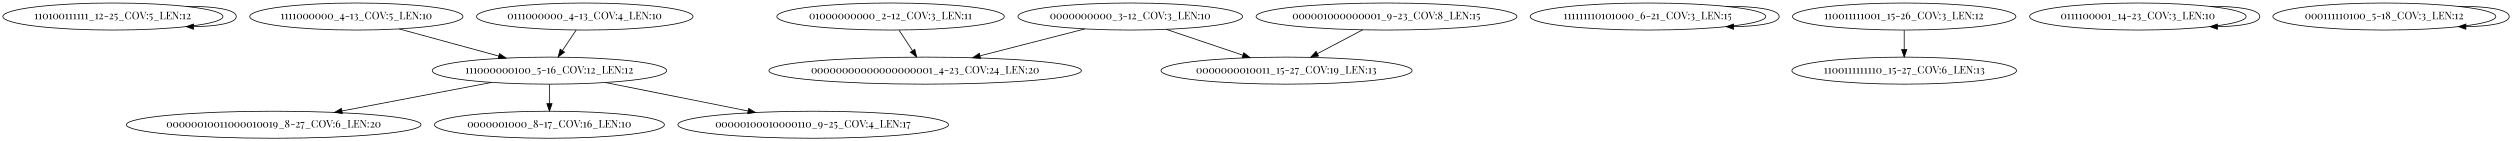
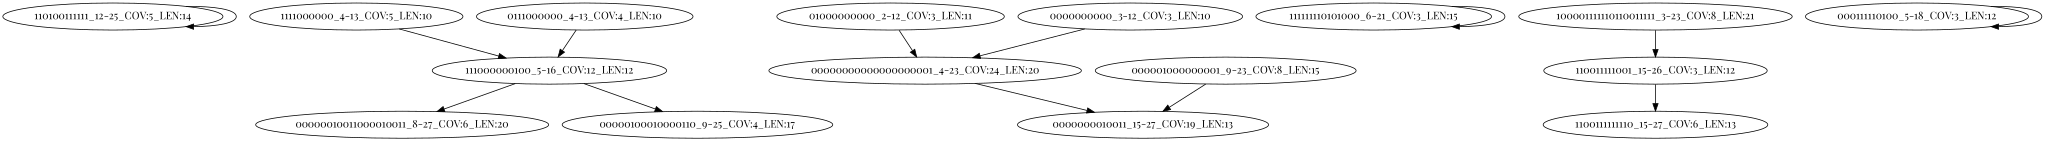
node "110100111111_12-25_COV:5_LEN:12": label "110100111111_12-25_COV:5_LEN:12" -> "110100111111_12-25_COV:5_LEN:14"
node "100001111110110011111_3-23_COV:8_LEN:21": added
node "0111100001_14-23_COV:3_LEN:10": removed
edge "0000000000_3-12_COV:3_LEN:10" -> "0000000010011_15-27_COV:19_LEN:13": now "00000000000000000001_4-23_COV:24_LEN:20" -> "0000000010011_15-27_COV:19_LEN:13"
node "00000010011000010019_8-27_COV:6_LEN:20": label "00000010011000010019_8-27_COV:6_LEN:20" -> "00000010011000010011_8-27_COV:6_LEN:20"
node "0000001000_8-17_COV:16_LEN:10": removed
